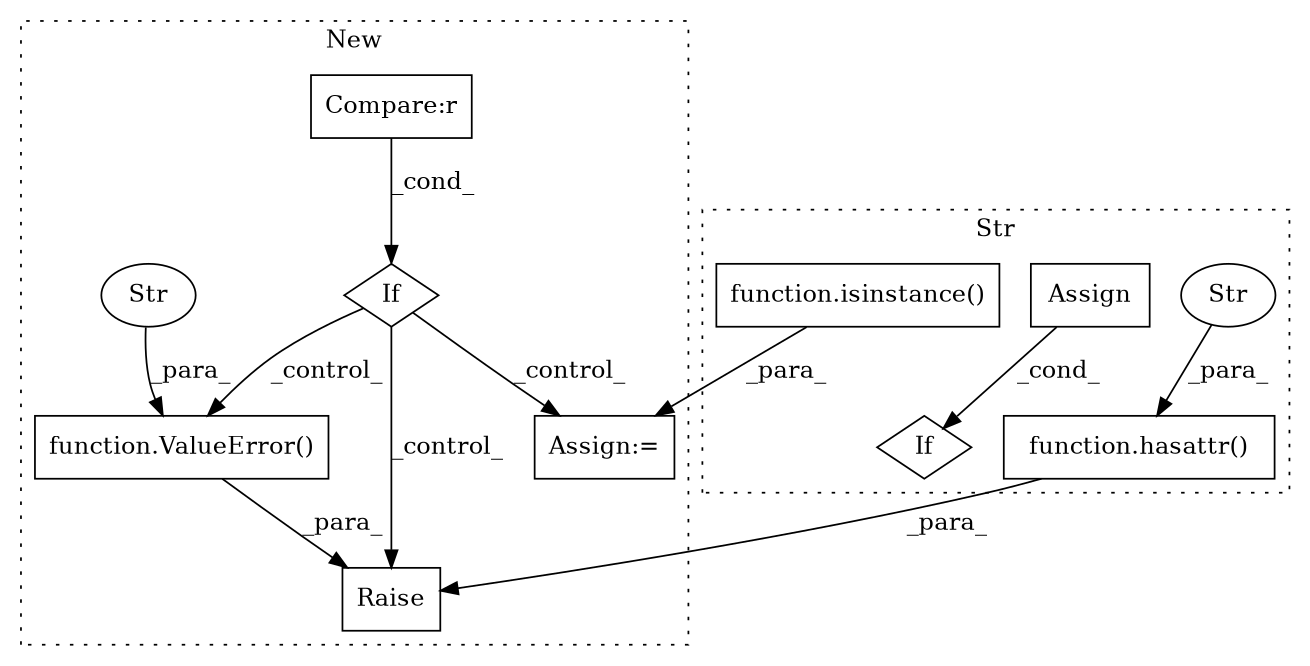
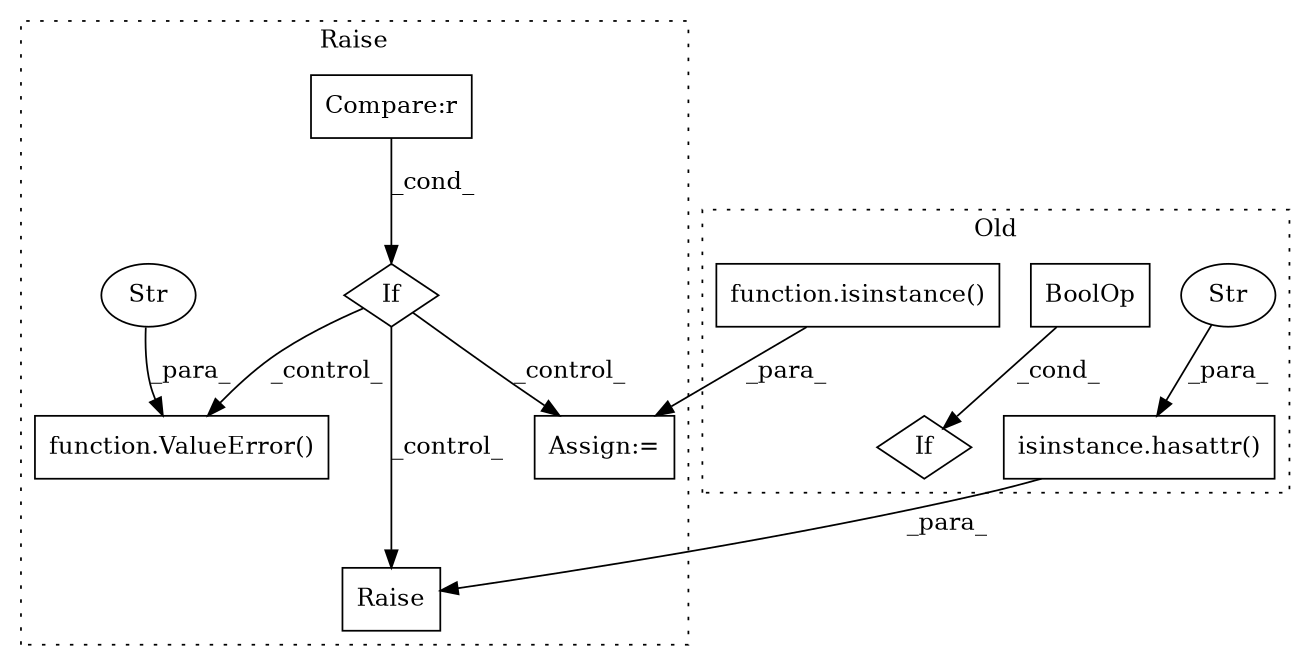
cluster "New": label "New" -> "Raise"
cluster "Str": label "Str" -> "Old"
node "Assign": label "Assign" -> "BoolOp"
node "function.hasattr()": label "function.hasattr()" -> "isinstance.hasattr()"
edge "function.ValueError()" -> "Raise": removed, label "_para_"
